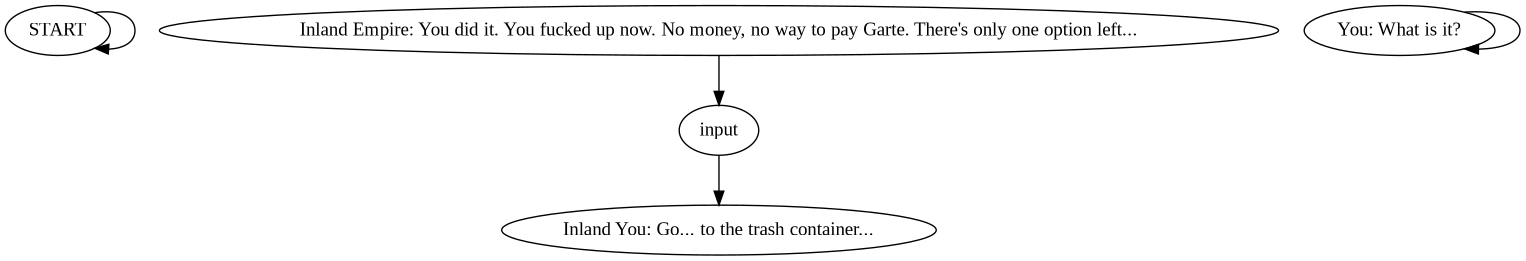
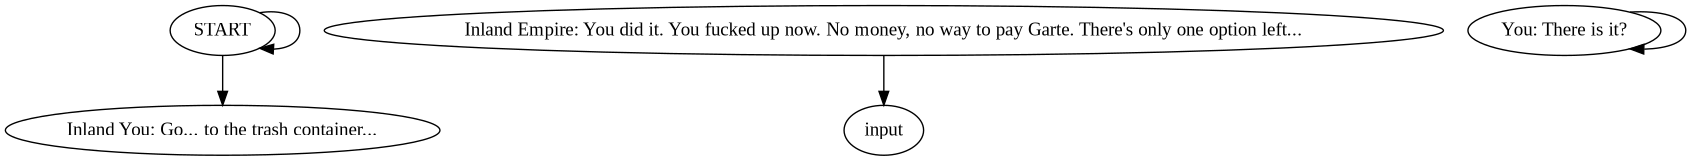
node "You: What is it?": label "You: What is it?" -> "You: There is it?"
edge "input" -> "Inland You: Go... to the trash container...": now "START" -> "Inland You: Go... to the trash container..."
